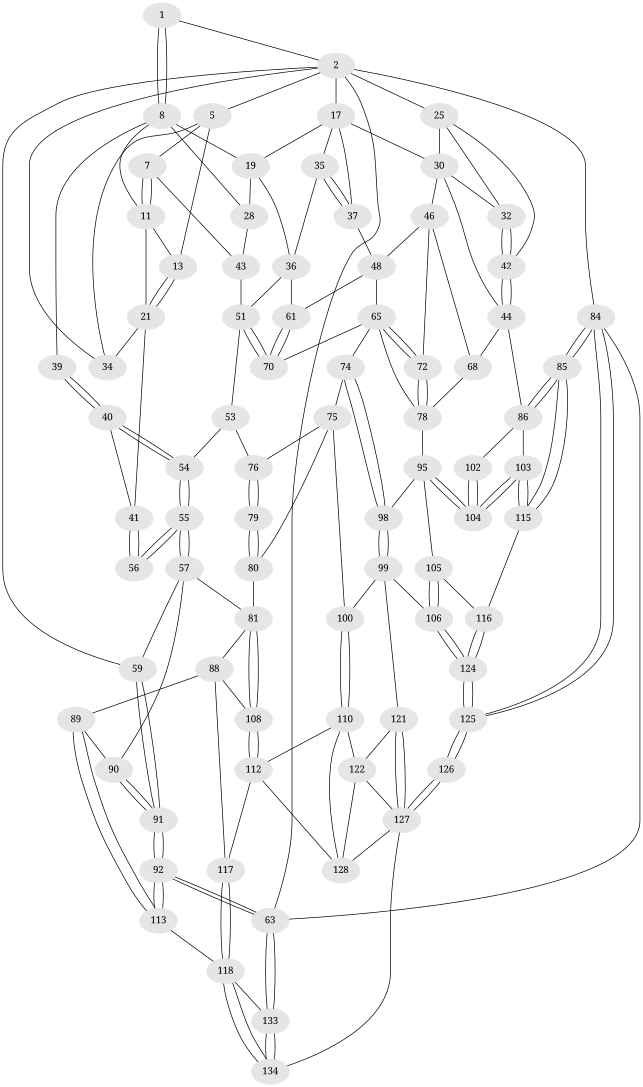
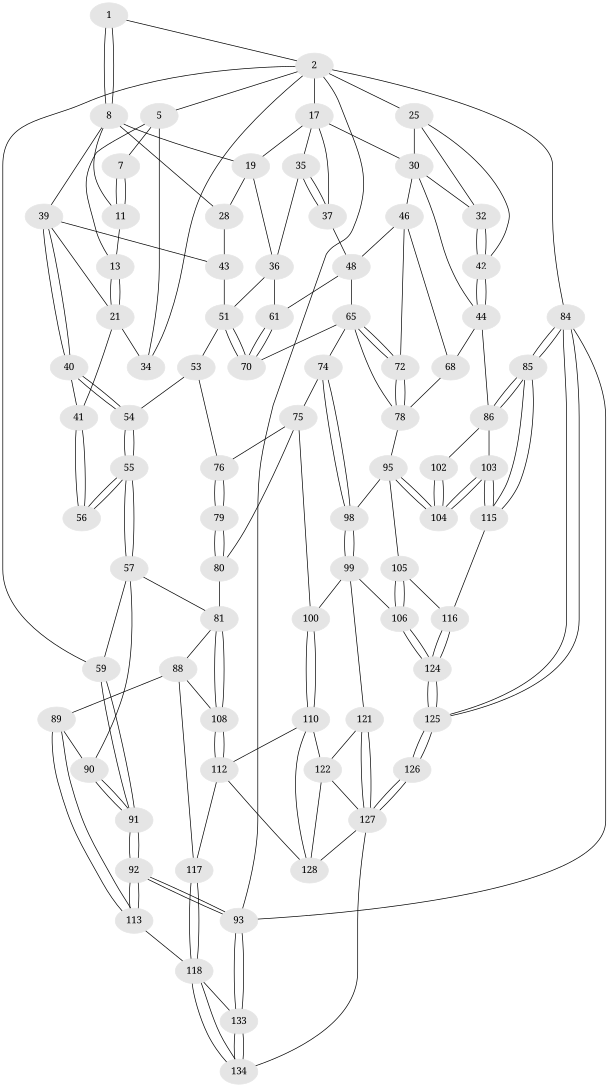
edge "7" -- "43": now "39" -- "43"
edge "11" -- "21": now "39" -- "21"
node "63": label "63" -> "93"
